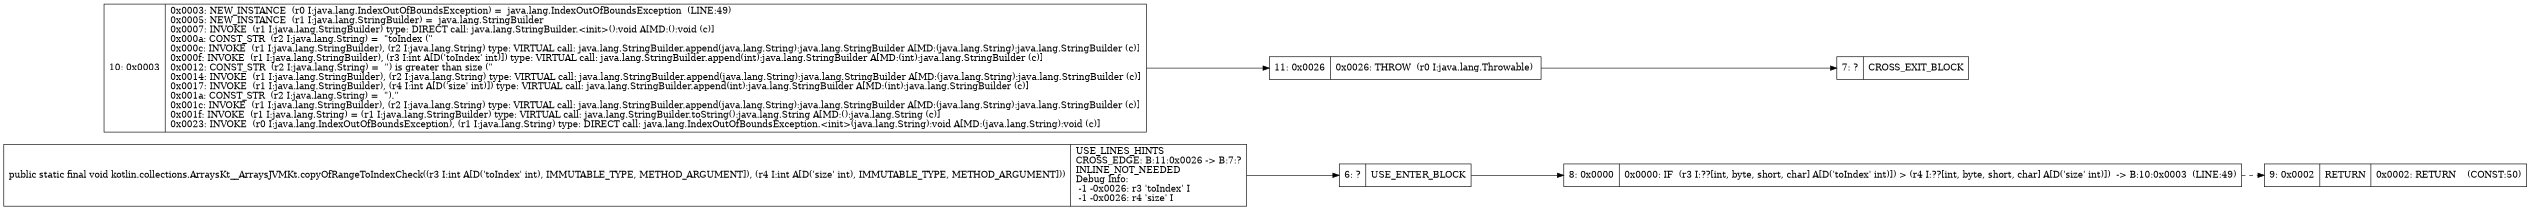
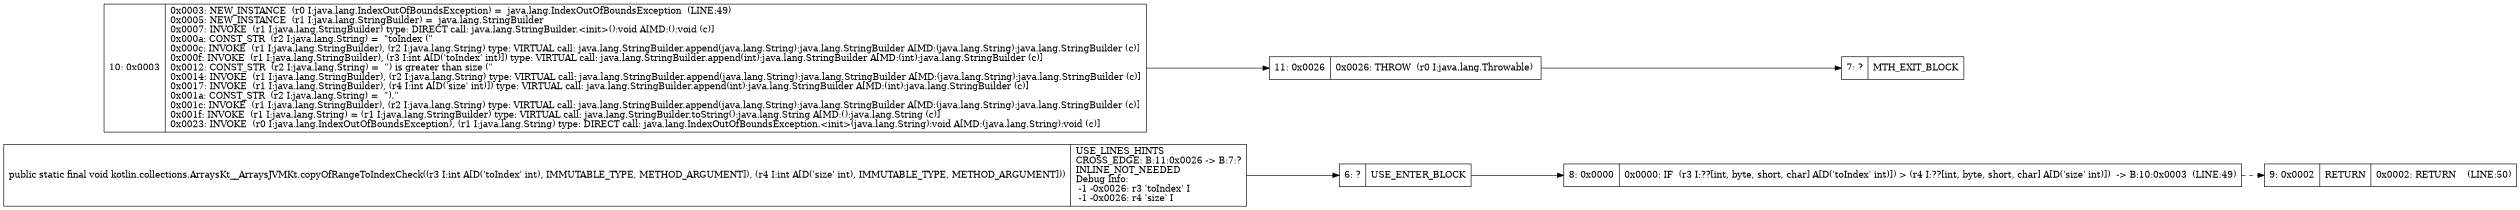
node "7: ?": text "CROSS_EXIT_BLOCK" -> "MTH_EXIT_BLOCK"
node "9: 0x0002": text "0x0002: RETURN    (CONST:50)" -> "0x0002: RETURN    (LINE:50)"
